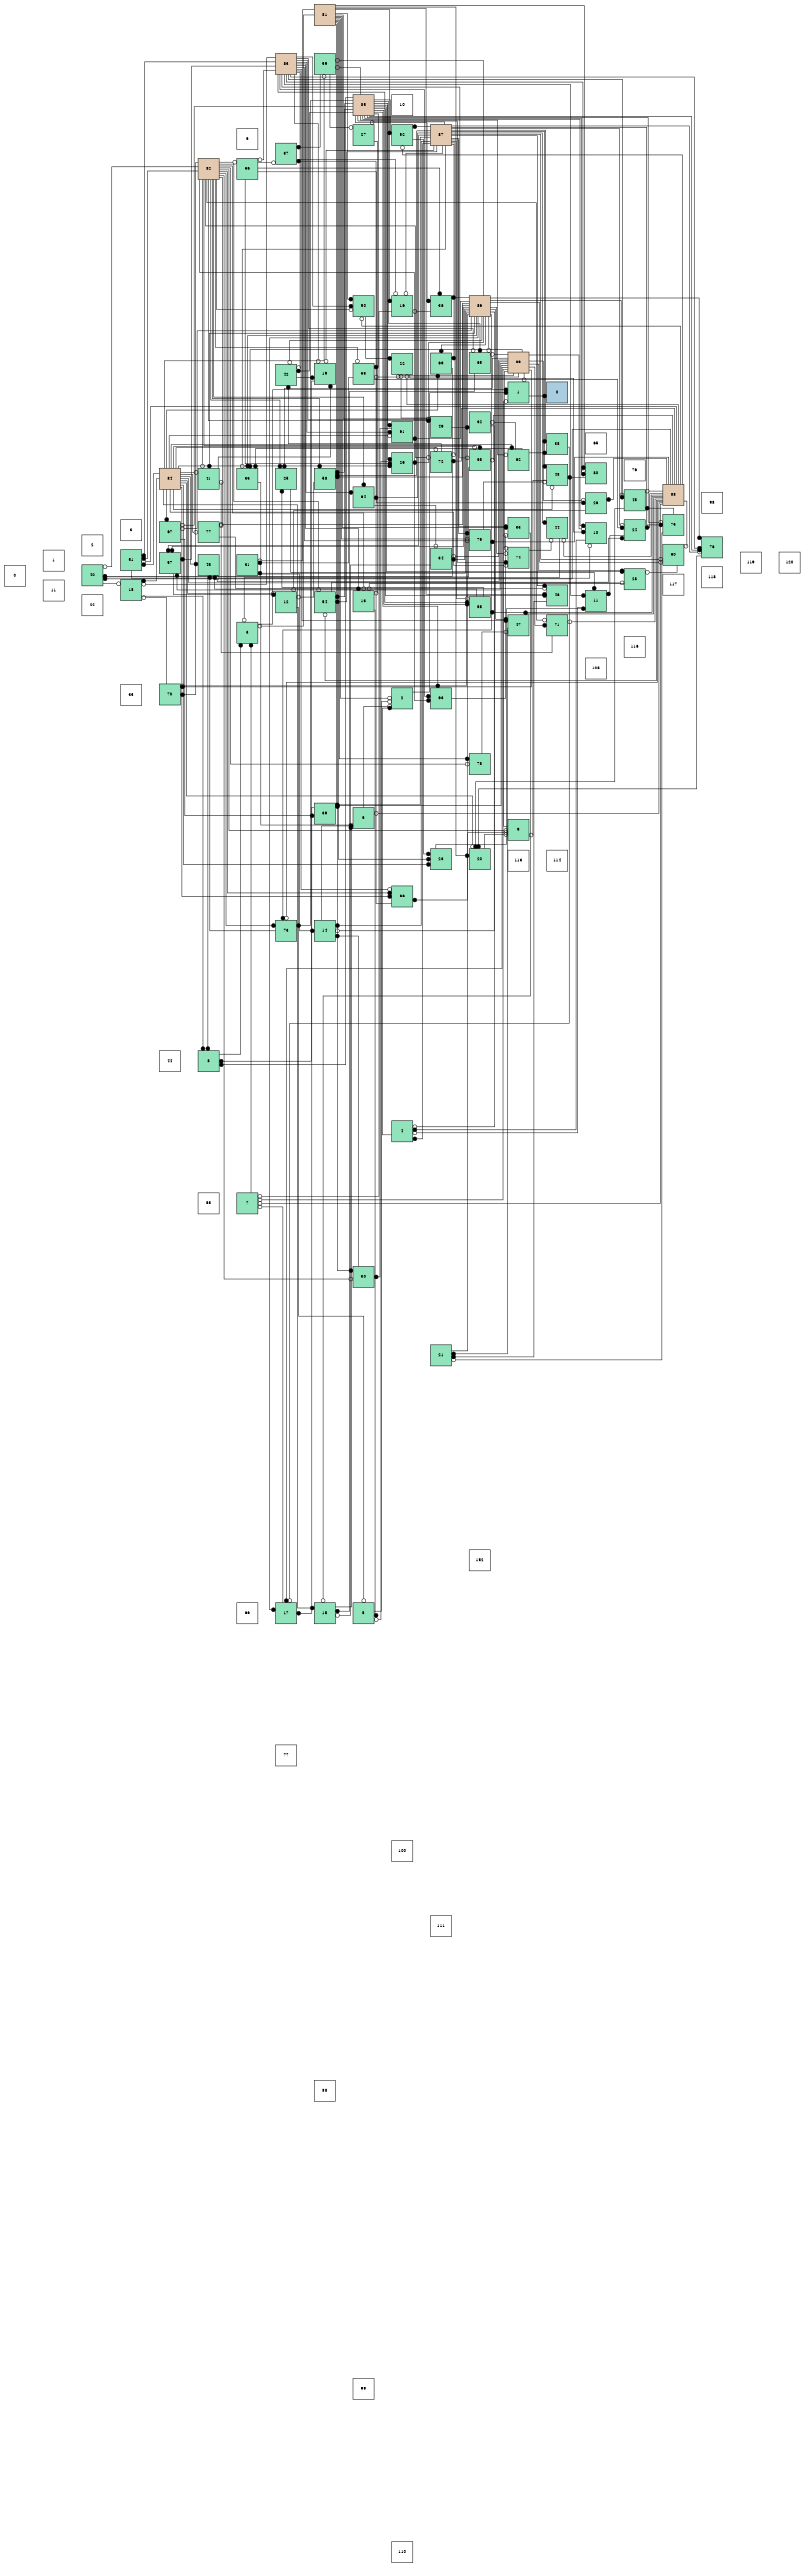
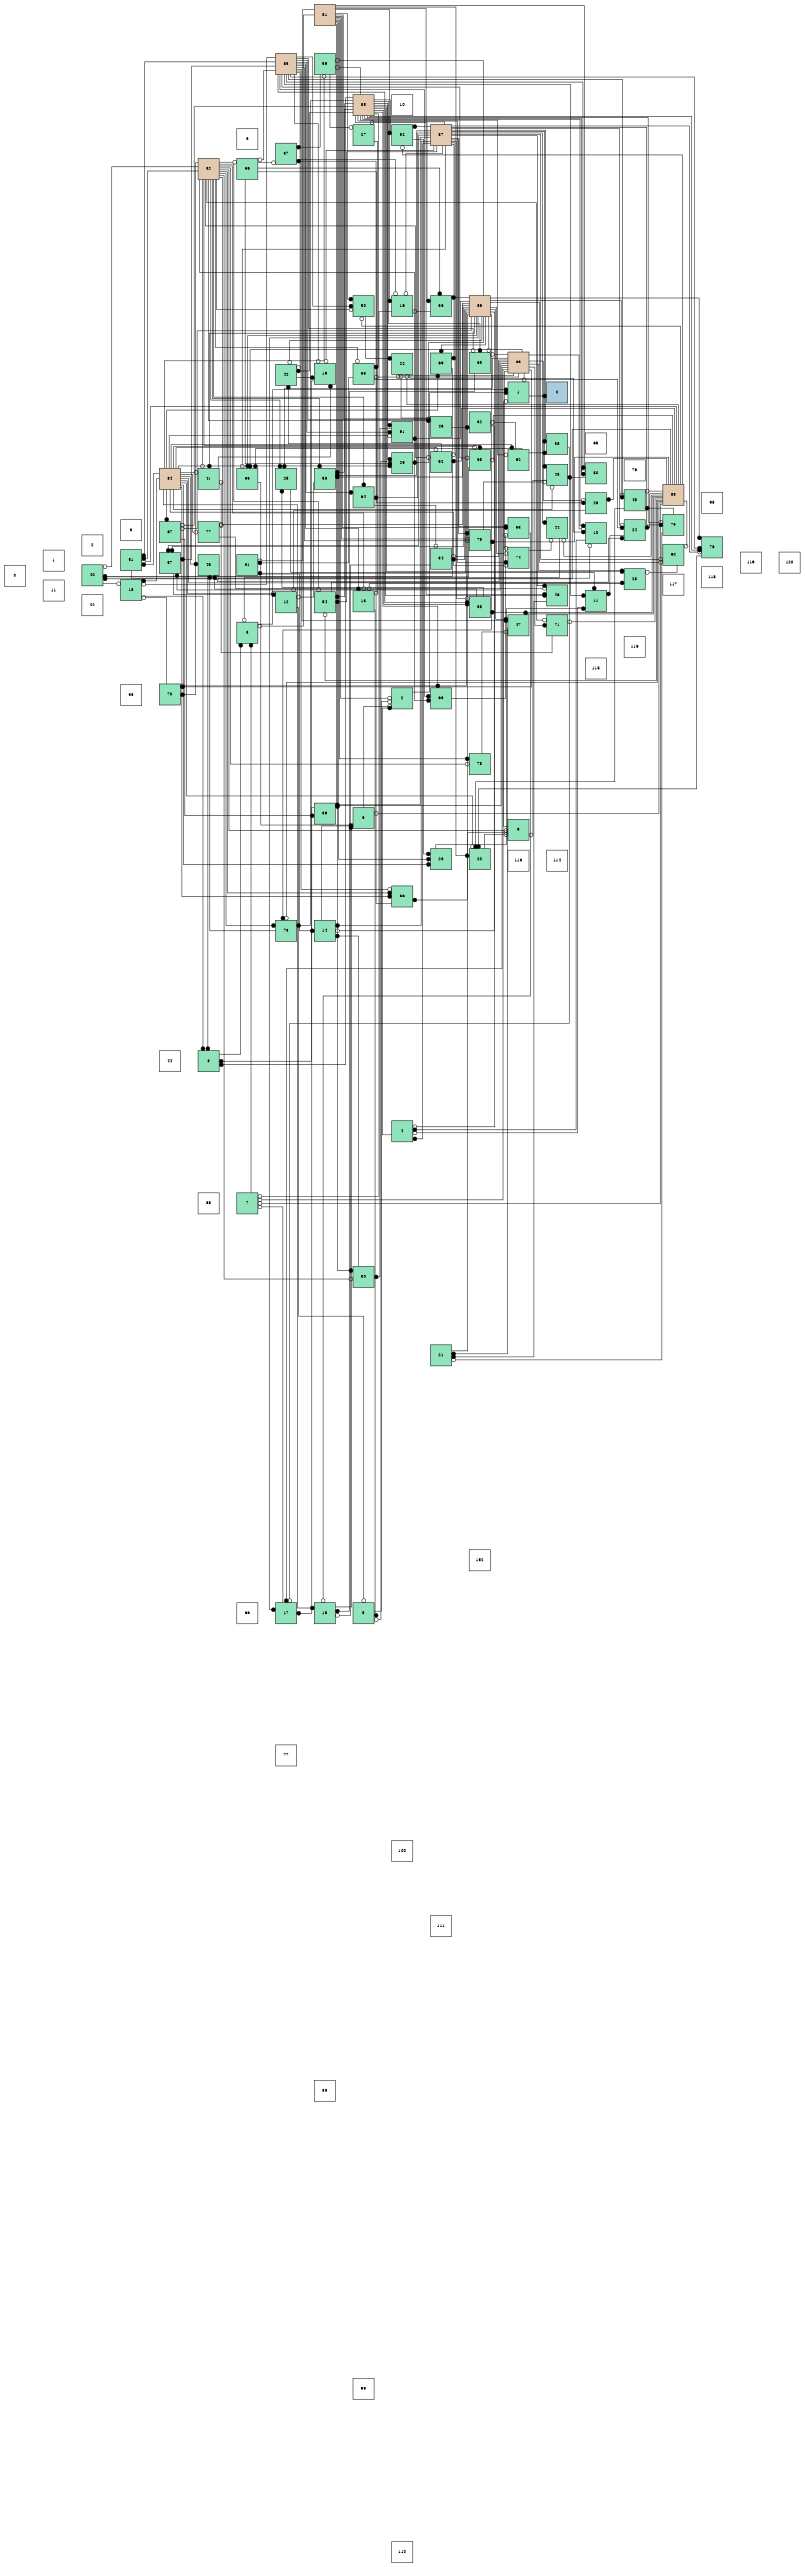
node "72": label "72" -> "92"
edge "84" -> "28": arrowhead odot -> dot
node "105": label "105" -> "115"
